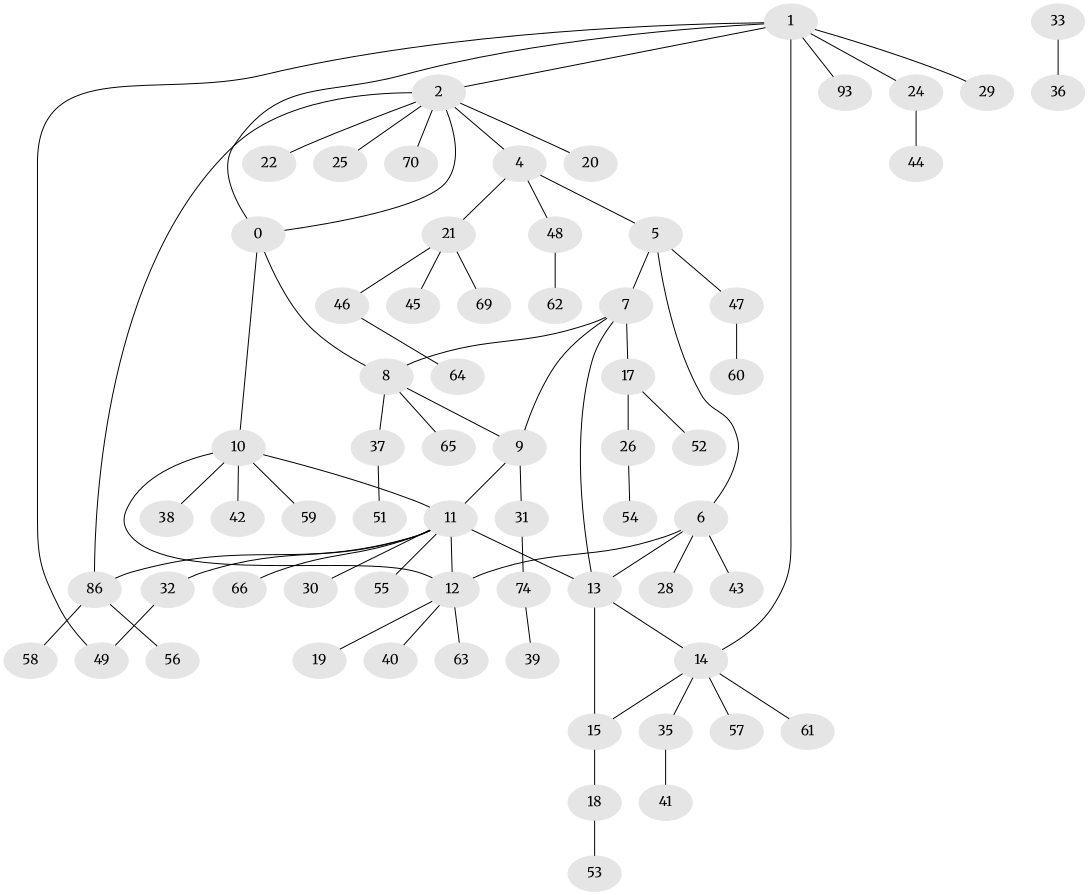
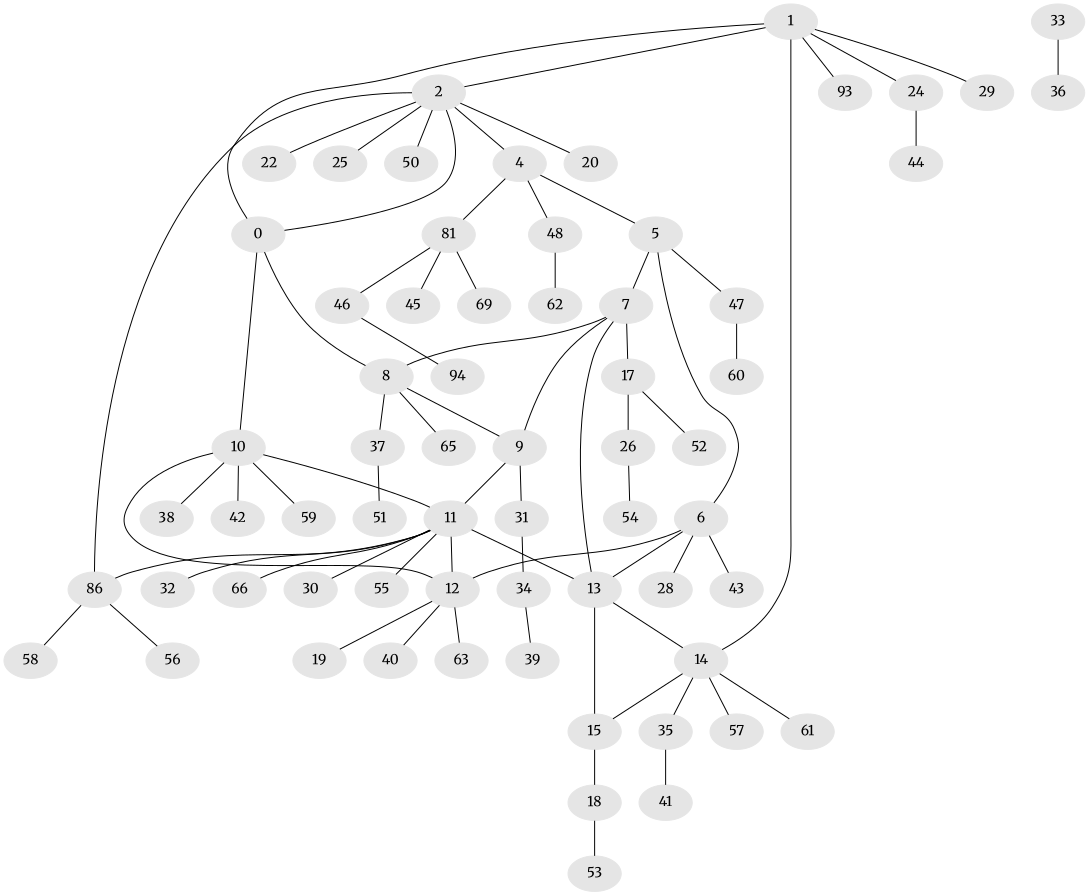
node "70": label "70" -> "50"
node "21": label "21" -> "81"
node "64": label "64" -> "94"
node "74": label "74" -> "34"
node "49": removed
